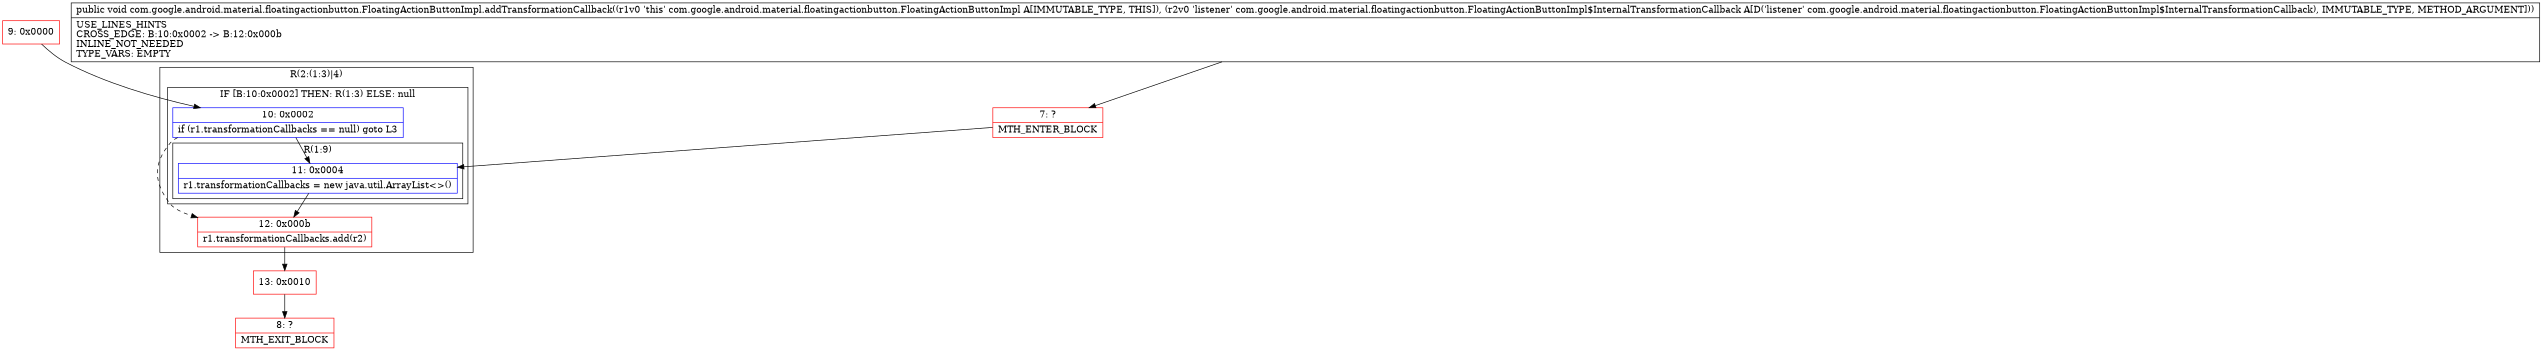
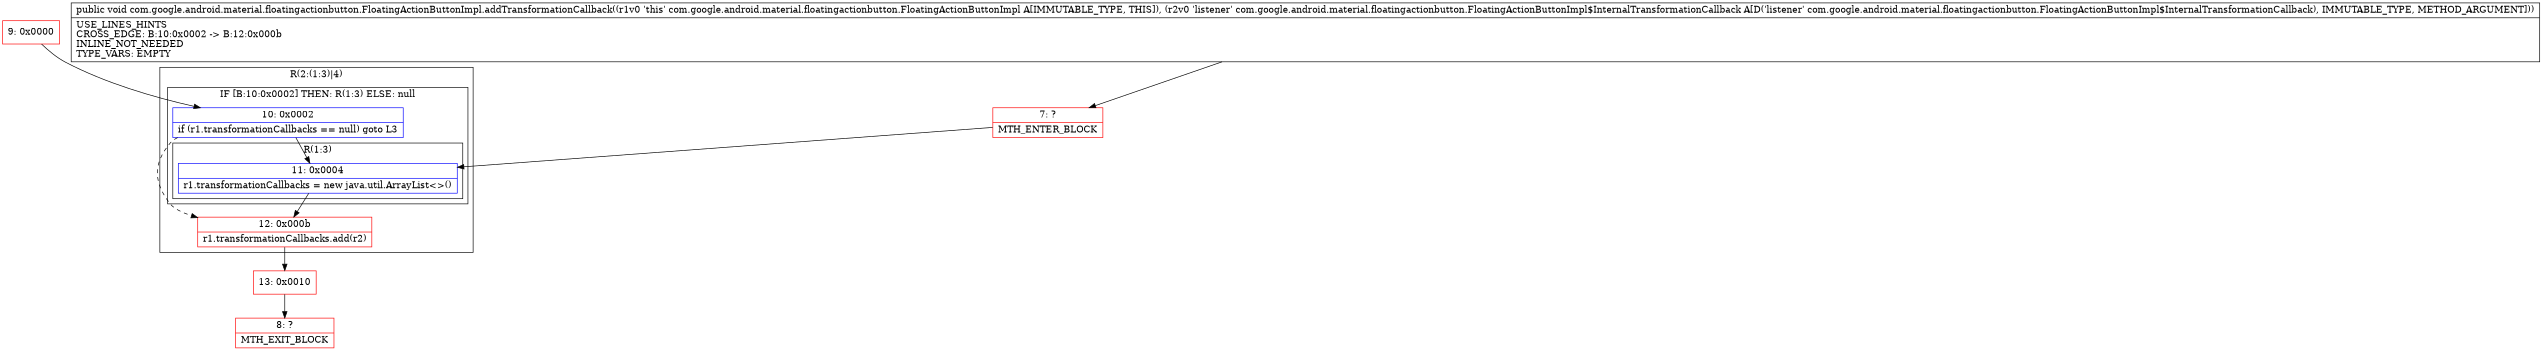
cluster "R(1:9)": label "R(1:9)" -> "R(1:3)"
